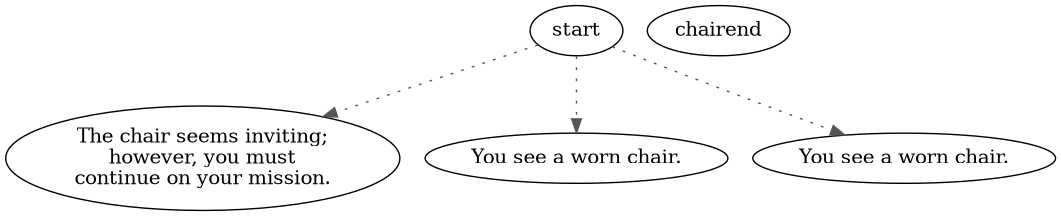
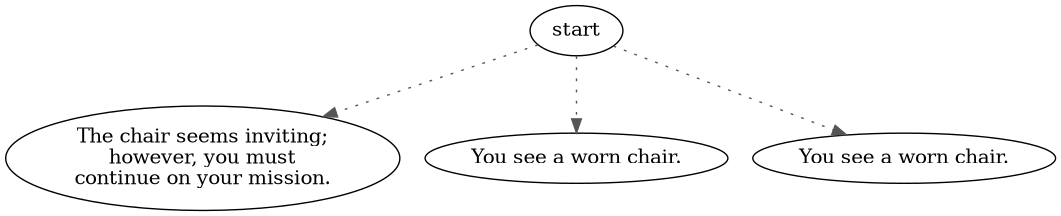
node "chairend": removed
